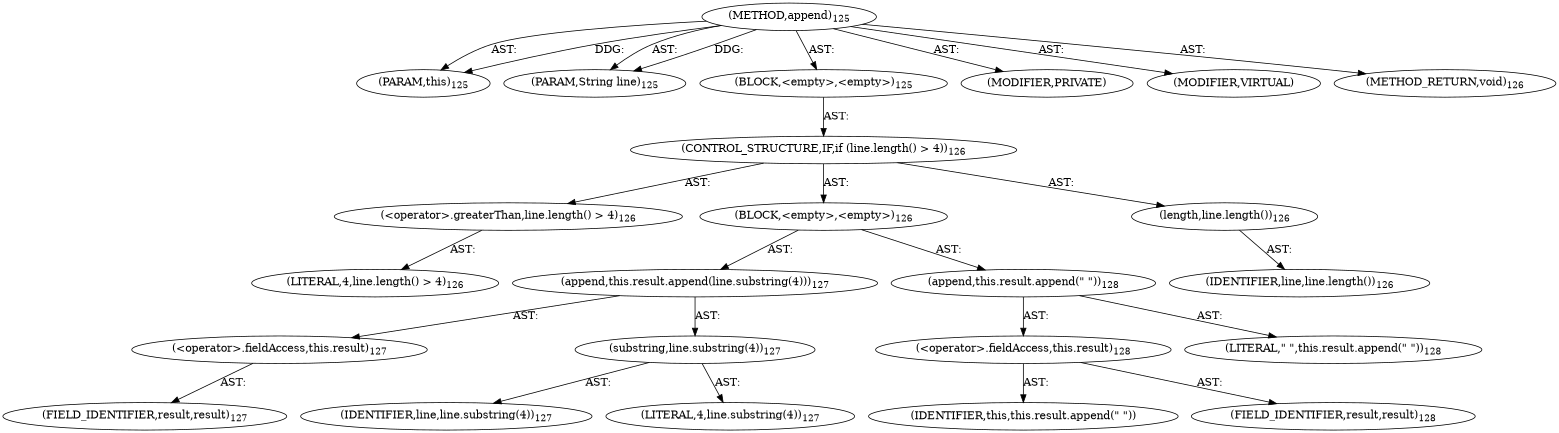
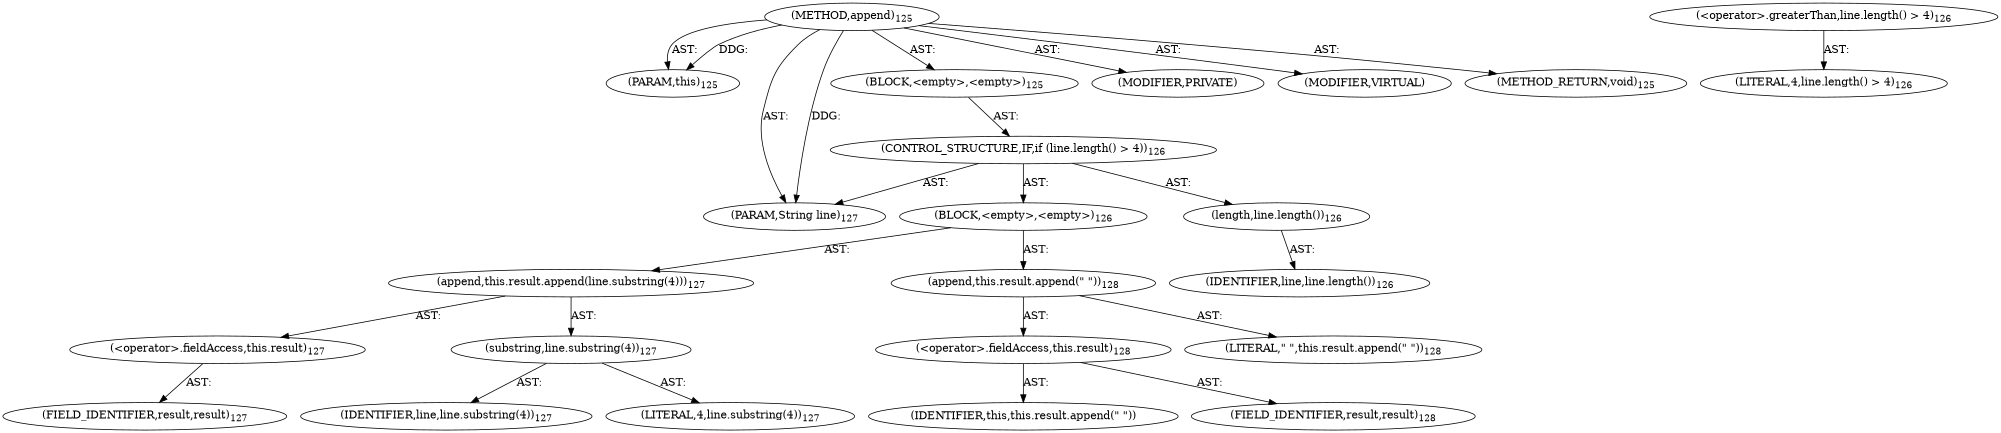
node "(PARAM,String line)": text "125" -> "127"
node "(METHOD_RETURN,void)": text "126" -> "125"
edge "(CONTROL_STRUCTURE,IF,if (line.length() > 4))" -> "(<operator>.greaterThan,line.length() > 4)": now "(CONTROL_STRUCTURE,IF,if (line.length() > 4))" -> "(PARAM,String line)"
